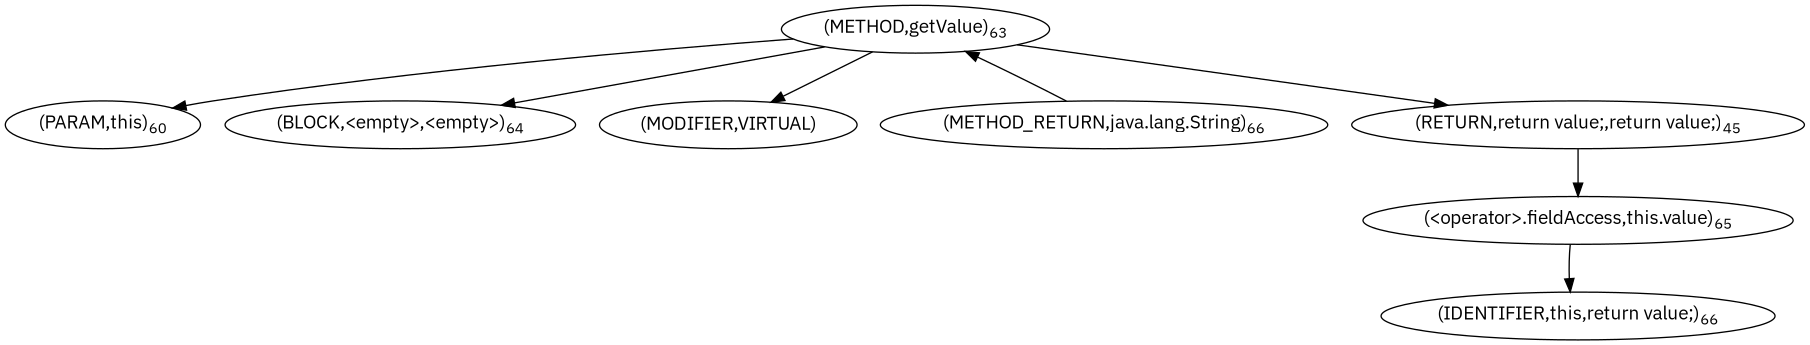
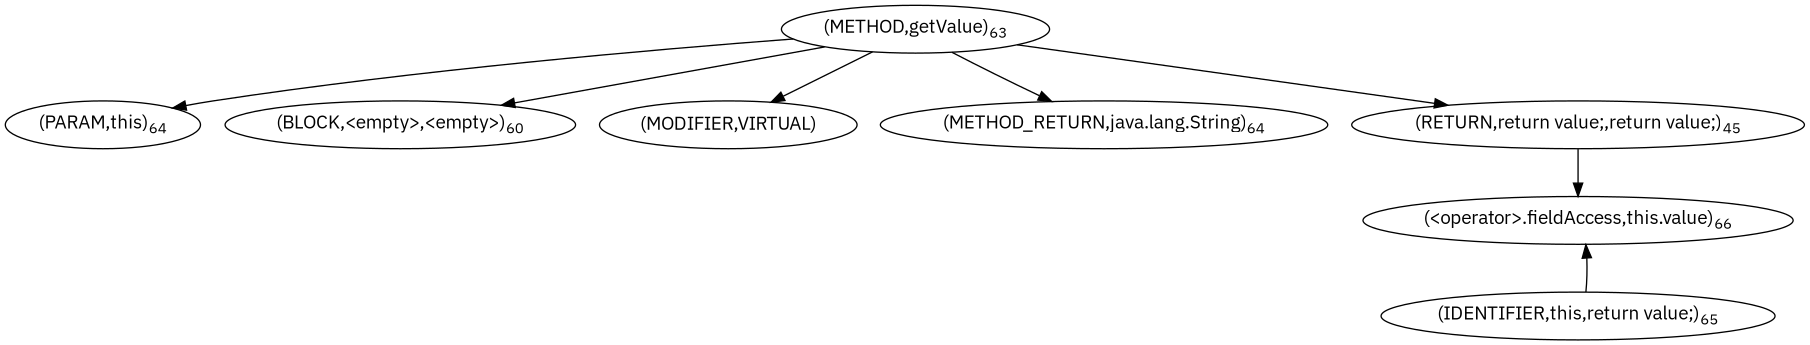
edge "(METHOD_RETURN,java.lang.String)" -> "(METHOD,getValue)": reversed
node "(PARAM,this)": text "60" -> "64"
node "(BLOCK,<empty>,<empty>)": text "64" -> "60"
node "(METHOD_RETURN,java.lang.String)": text "66" -> "64"
node "(<operator>.fieldAccess,this.value)": text "65" -> "66"
edge "(<operator>.fieldAccess,this.value)" -> "(IDENTIFIER,this,return value;)": reversed
node "(IDENTIFIER,this,return value;)": text "66" -> "65"
